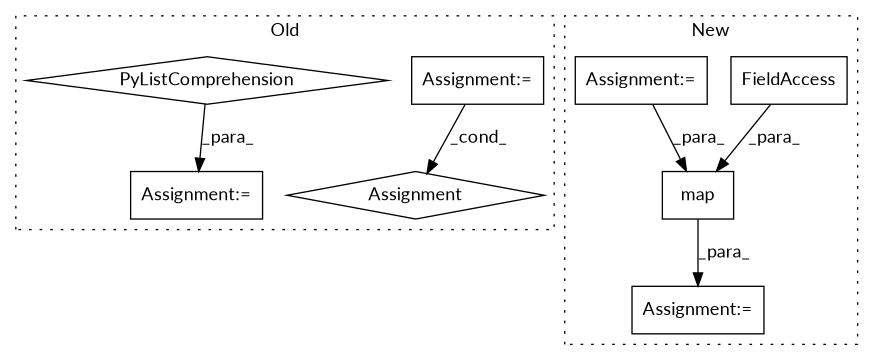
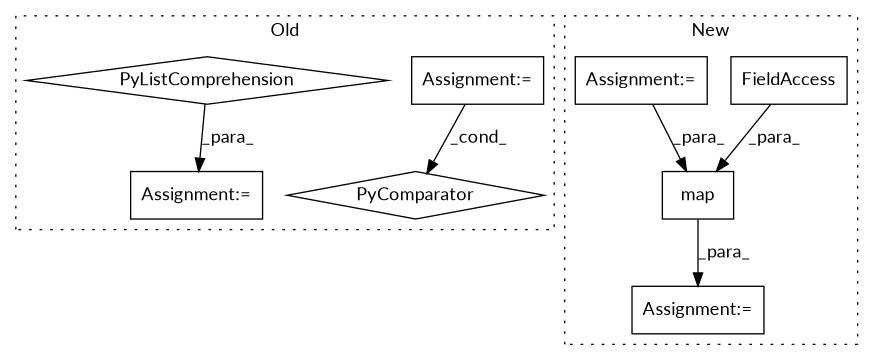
node "Assignment": label "Assignment" -> "PyComparator"
